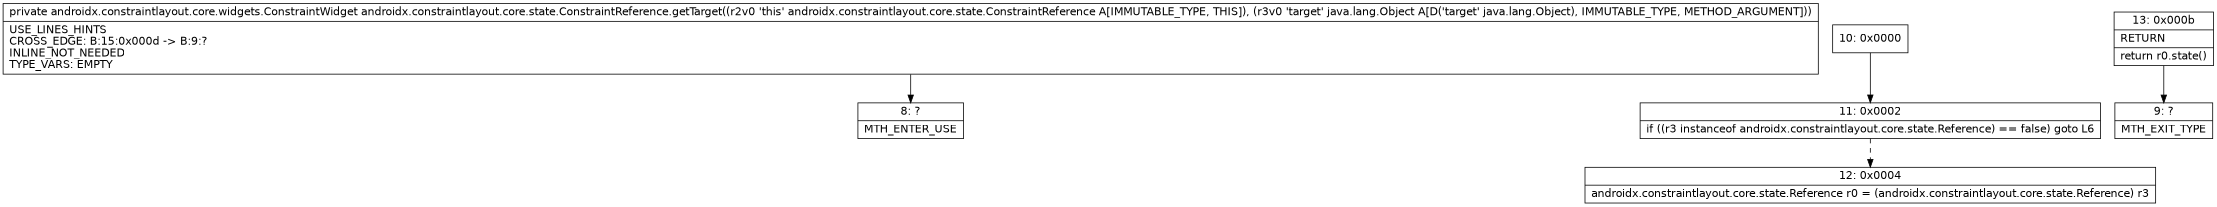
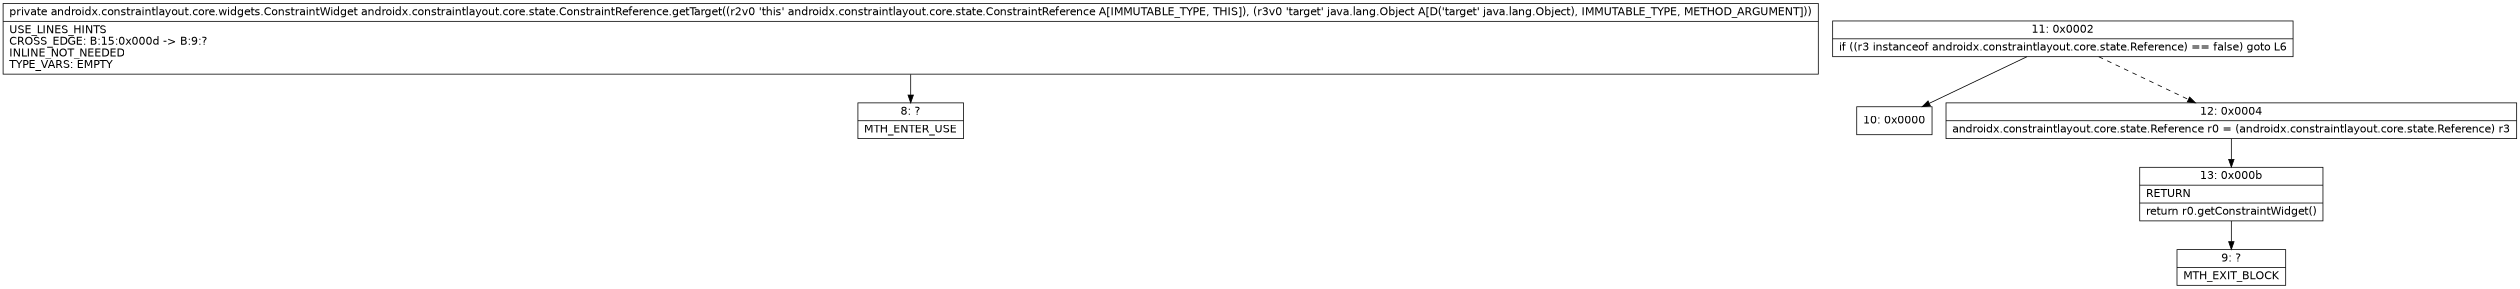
node "13: 0x000b": text "return r0.state()" -> "return r0.getConstraintWidget()"
edge "10: 0x0000" -> "11: 0x0002": reversed
node "9: ?": text "MTH_EXIT_TYPE" -> "MTH_EXIT_BLOCK"
edge "12: 0x0004" -> "13: 0x000b": added
